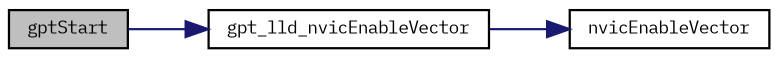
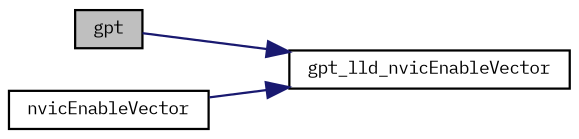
node "gptStart": label "gptStart" -> "gpt"
edge "gpt_lld_nvicEnableVector" -> "nvicEnableVector": reversed
